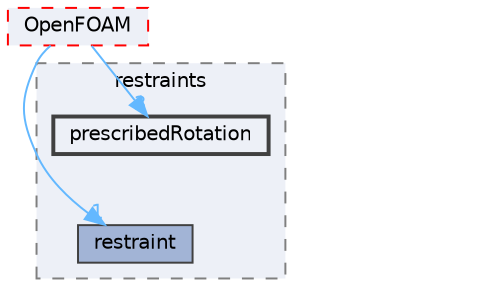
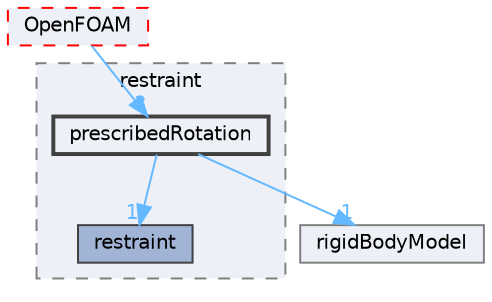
cluster "restraints": label "restraints" -> "restraint"
edge "OpenFOAM" -> "restraint": now "prescribedRotation" -> "restraint"
node "rigidBodyModel": added
